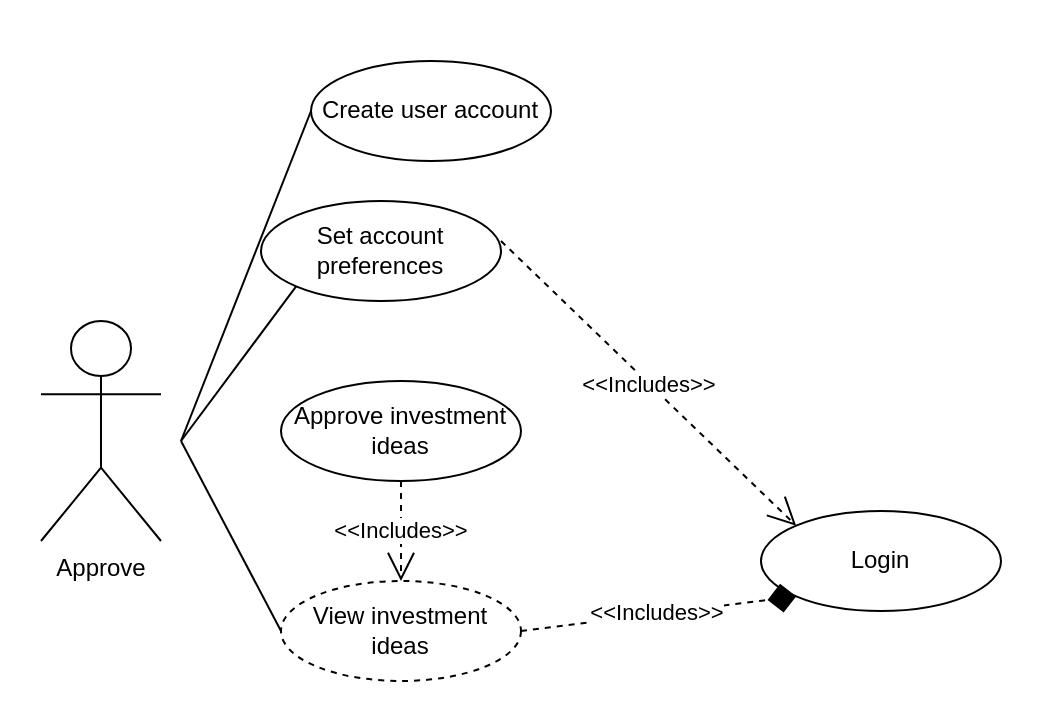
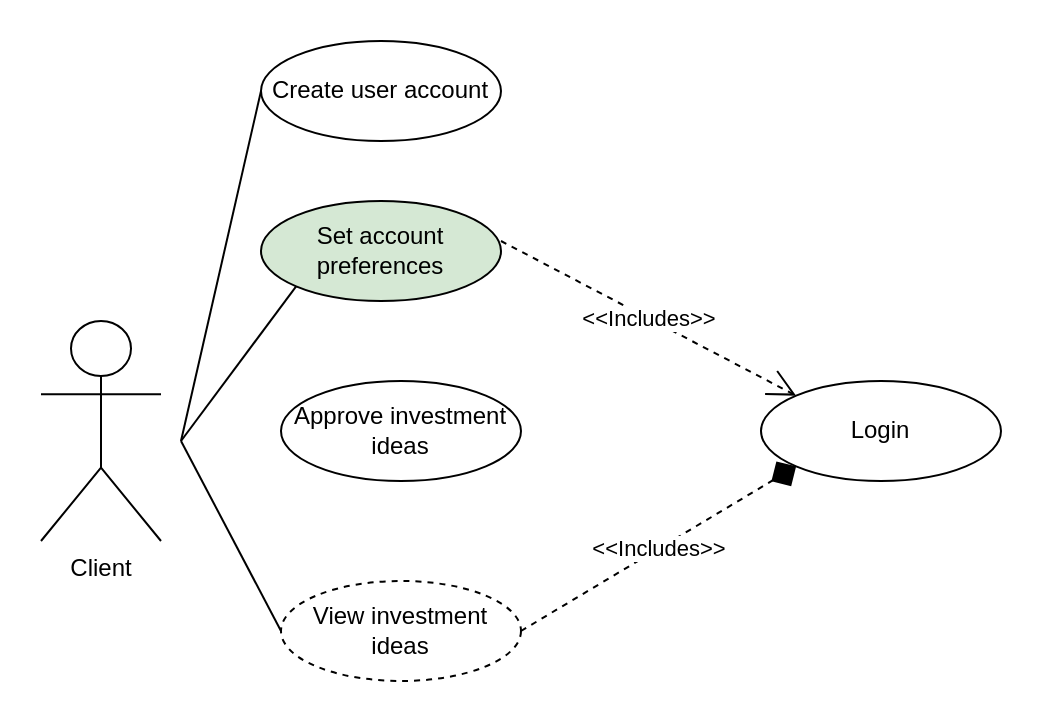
node "Create user account": moved (431, 111) -> (381, 91)
node "Set account preferences": fillcolor #ffffff -> #d5e8d4
edge "Approve investment ideas" -> "View investment ideas": removed, label "<<Includes>>"
node "Login": moved (881, 561) -> (881, 431)
node "Approve": label "Approve" -> "Client"
